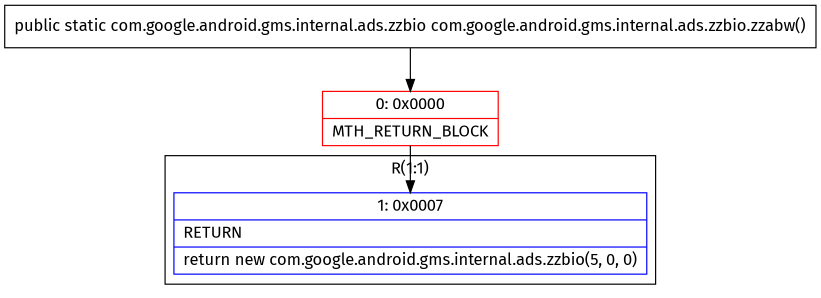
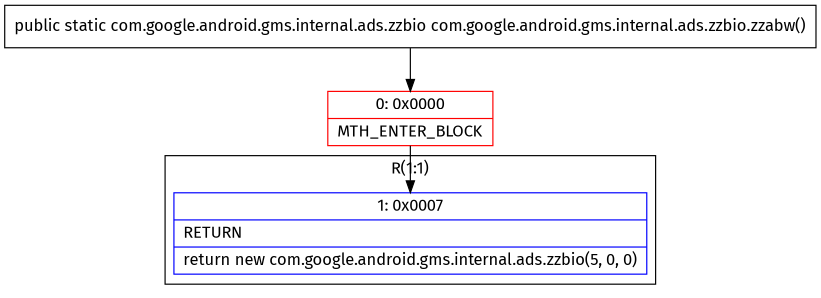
node "0: 0x0000": text "MTH_RETURN_BLOCK" -> "MTH_ENTER_BLOCK"
